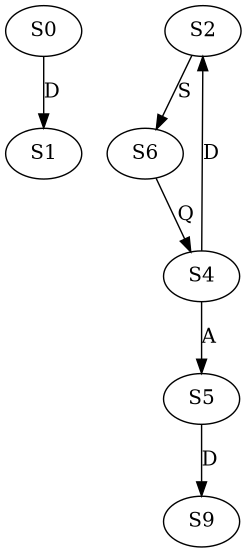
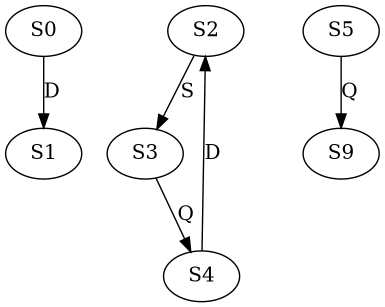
node "S6": label "S6" -> "S3"
edge "S4" -> "S5": removed, label "A"
edge "S5" -> "S9": label "D" -> "Q"
